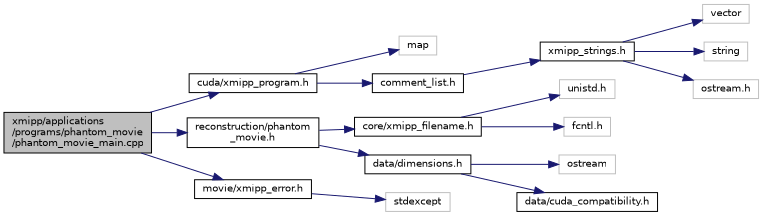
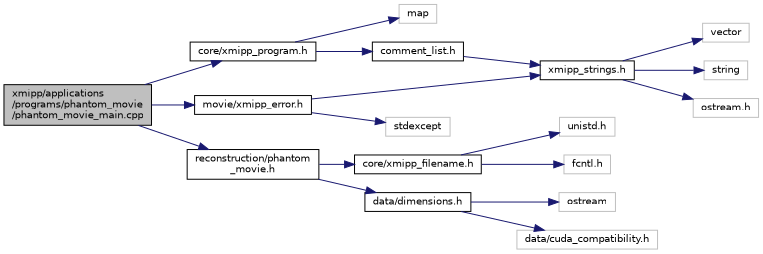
node "cuda/xmipp_program.h": label "cuda/xmipp_program.h" -> "core/xmipp_program.h"
edge "movie/xmipp_error.h" -> "xmipp_strings.h": added
node "data/cuda_compatibility.h": color black -> grey75
